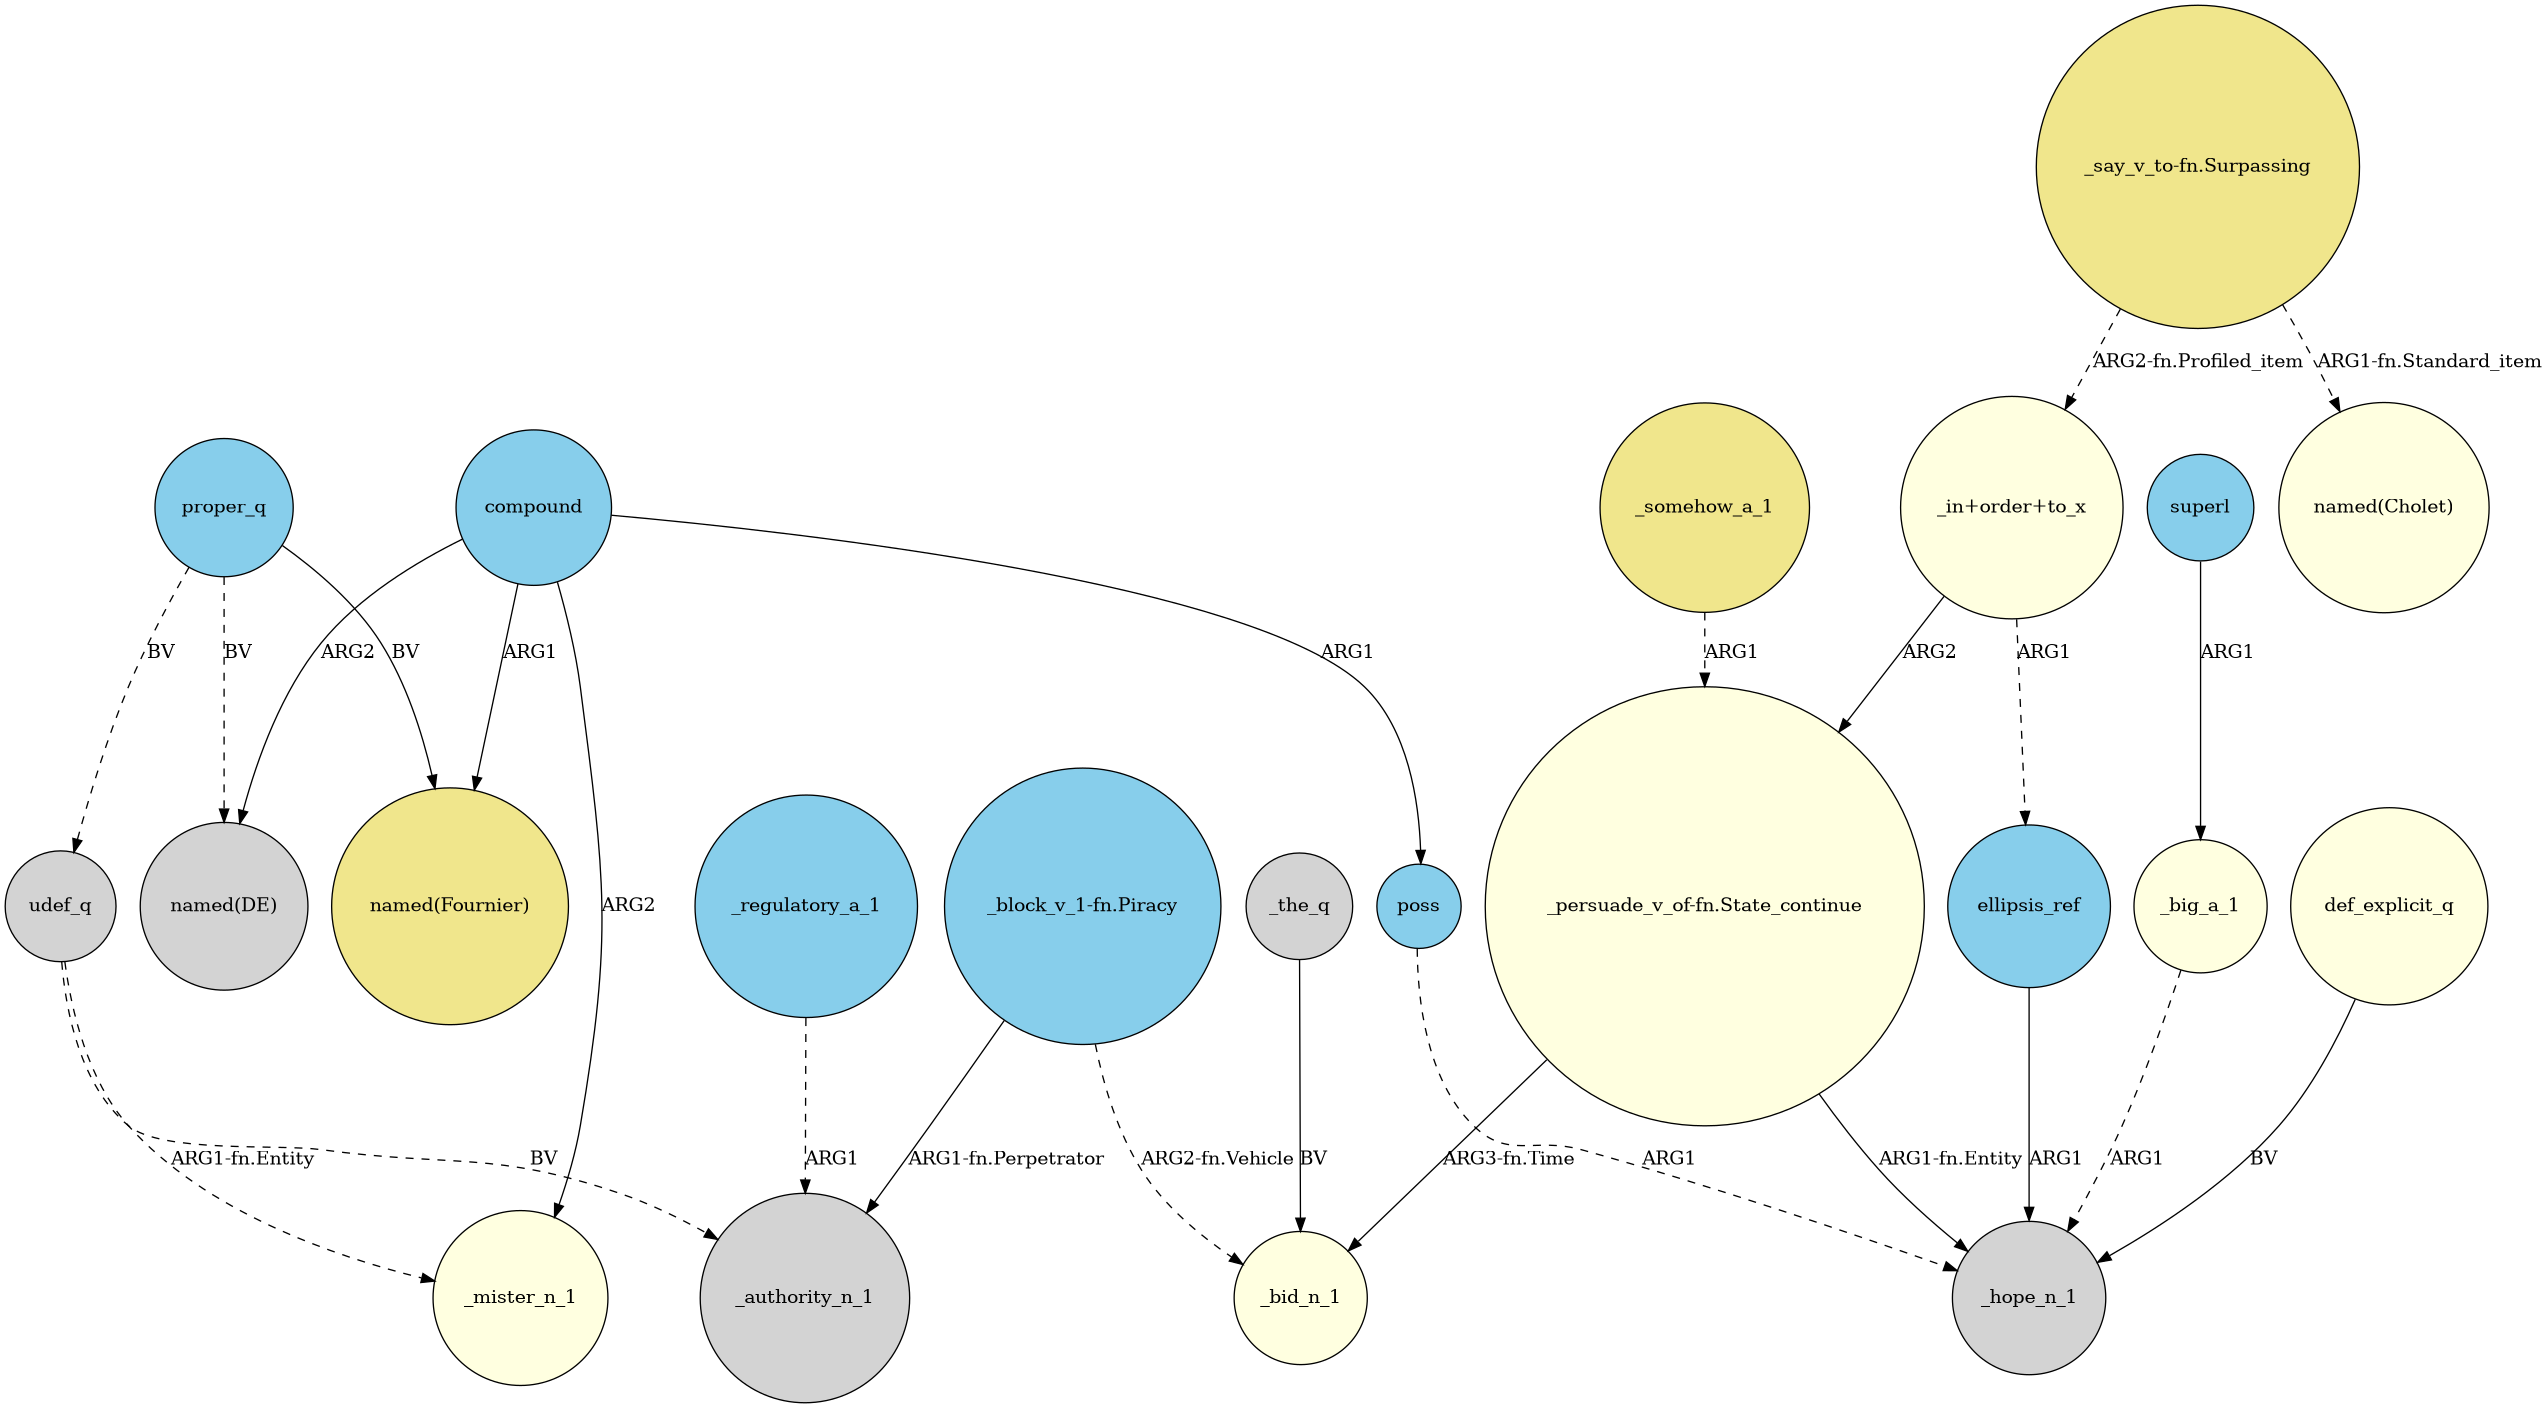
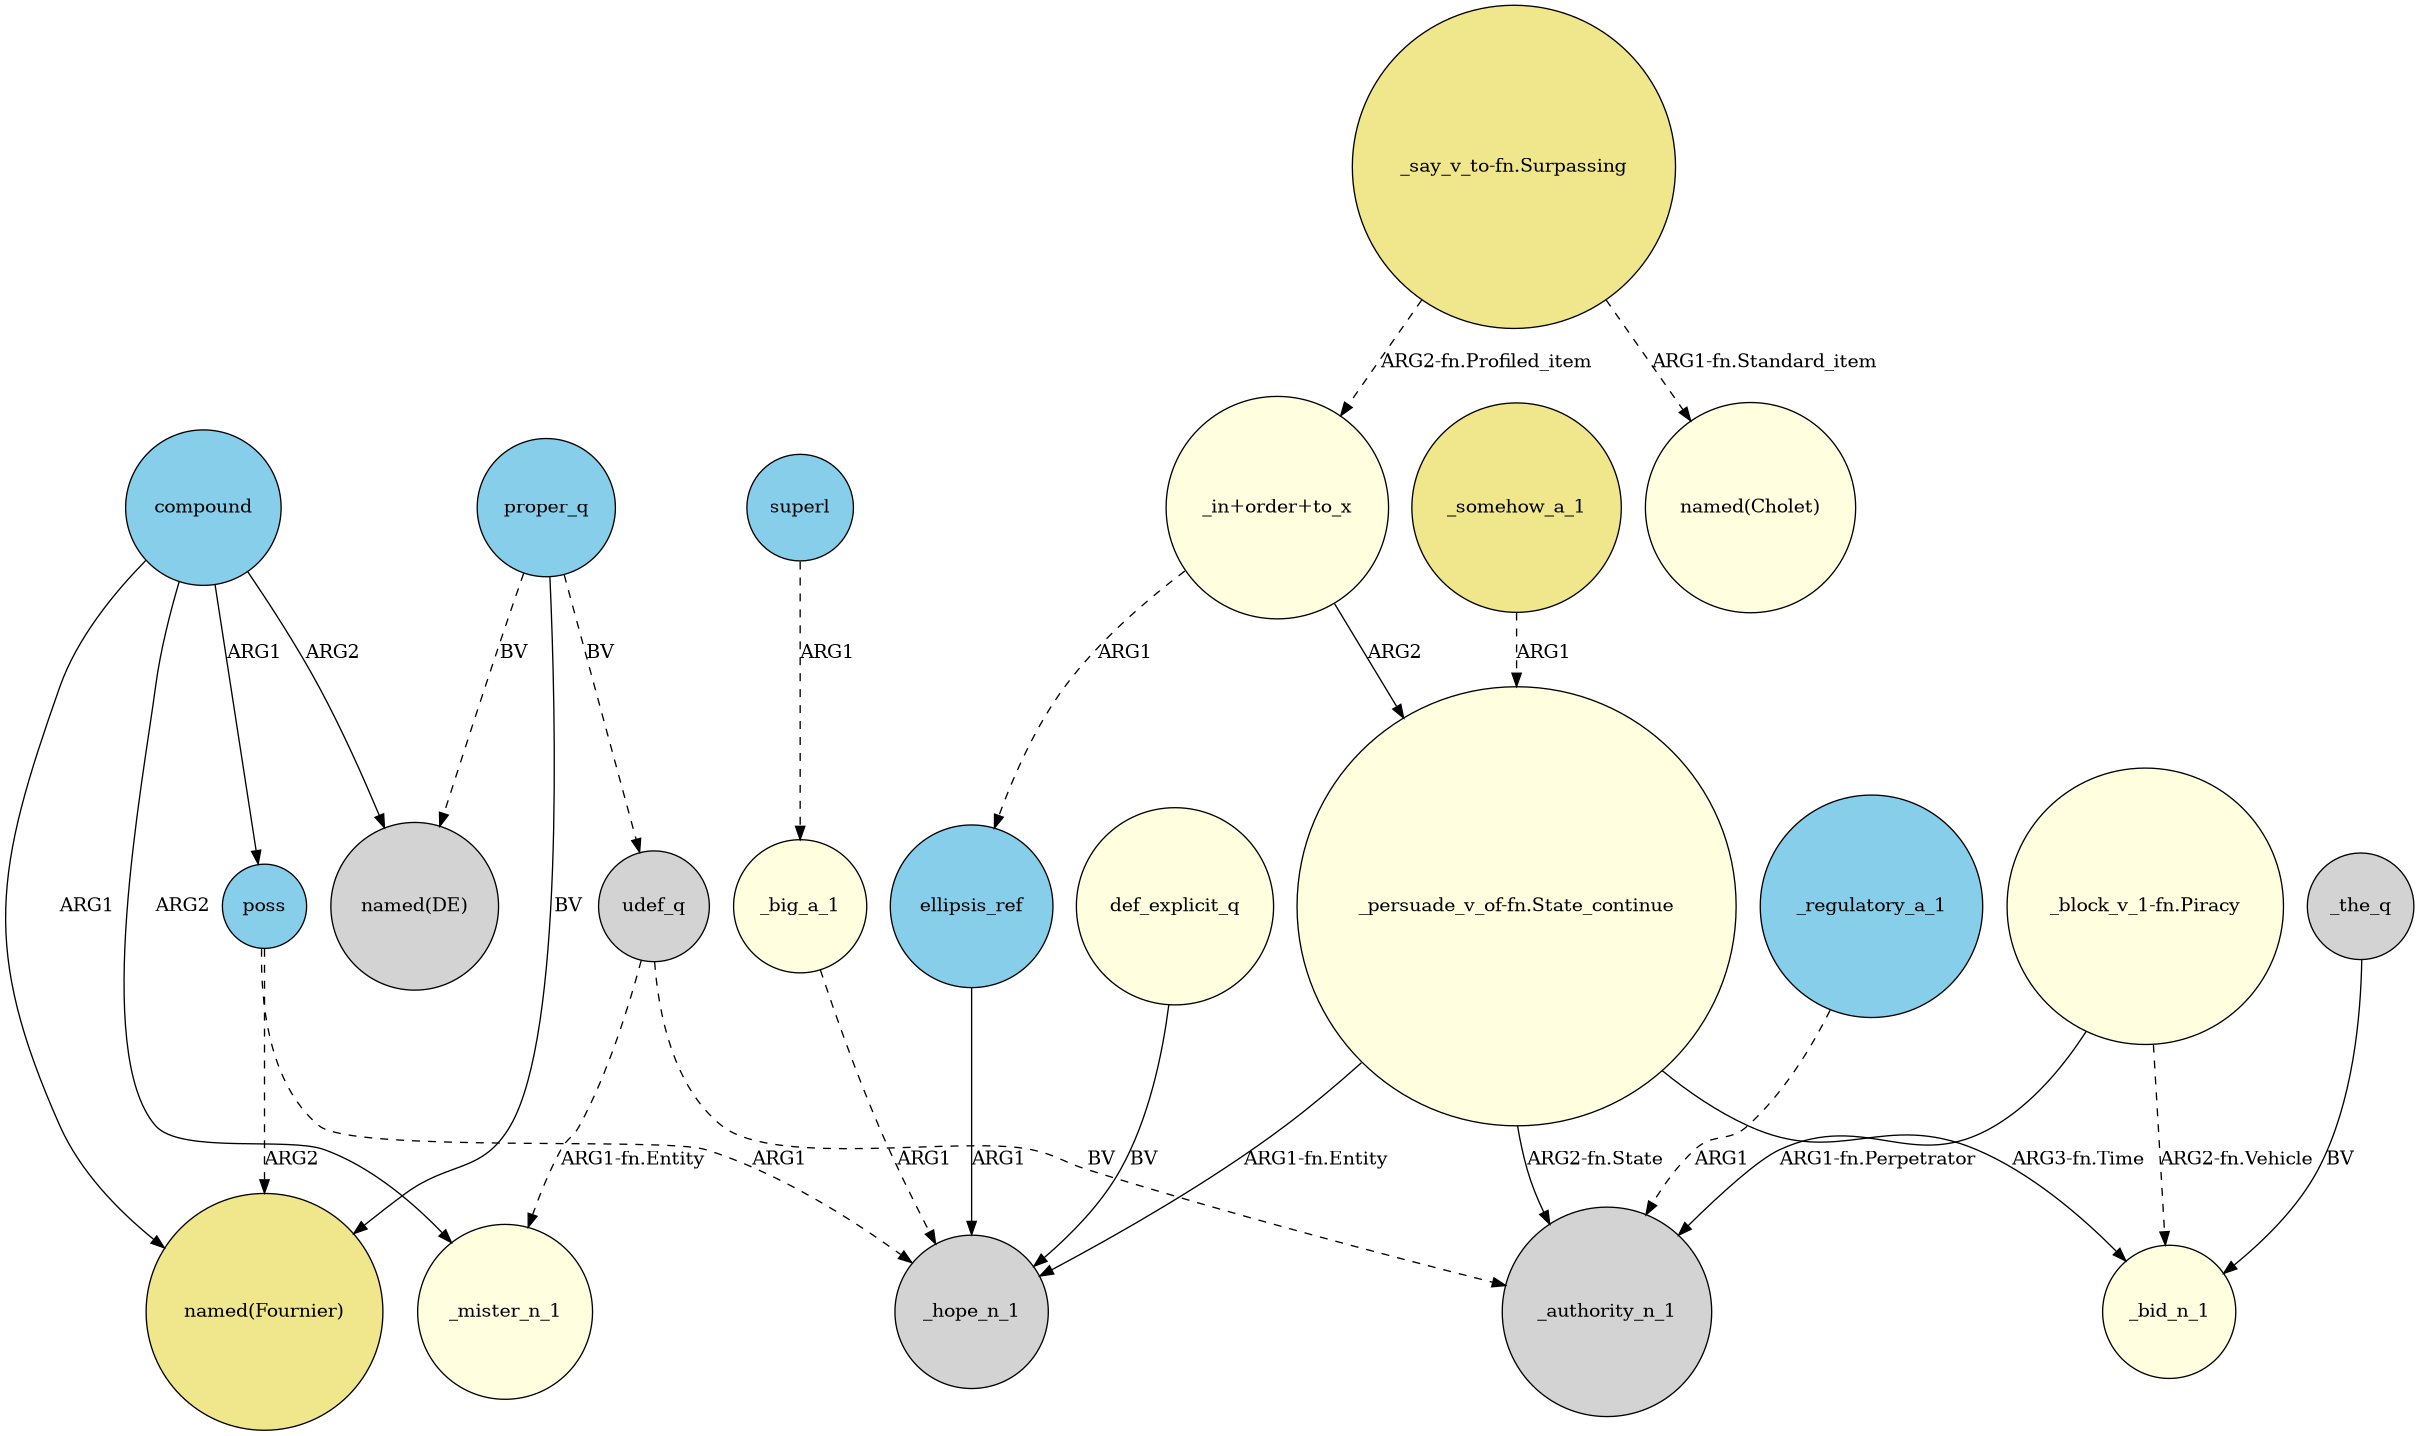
edge "superl" -> "_big_a_1": style solid -> dashed
node "_block_v_1-fn.Piracy": fillcolor skyblue -> lightyellow
edge "poss" -> "named(Fournier)": added, label "ARG2"
edge "_persuade_v_of-fn.State_continue" -> "_authority_n_1": added, label "ARG2-fn.State"
